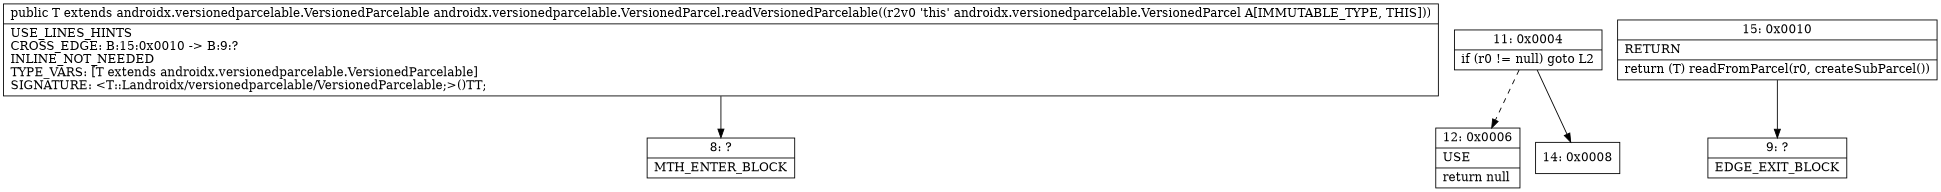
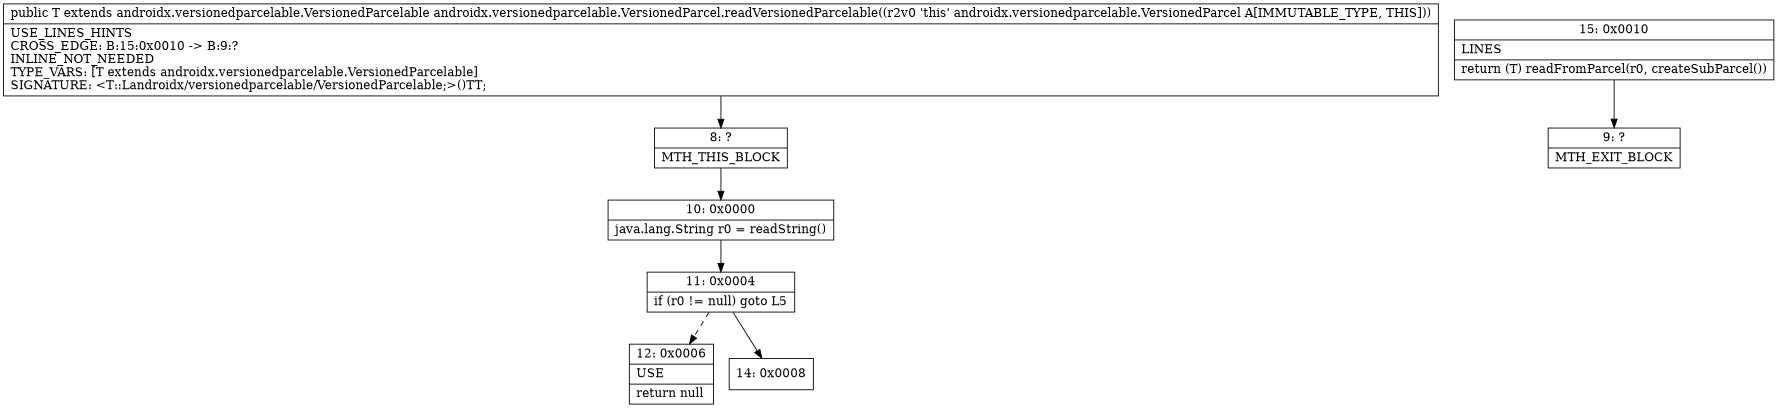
node "15: 0x0010": text "RETURN" -> "LINES"
node "11: 0x0004": text "if (r0 != null) goto L2" -> "if (r0 != null) goto L5"
node "8: ?": text "MTH_ENTER_BLOCK" -> "MTH_THIS_BLOCK"
node "9: ?": text "EDGE_EXIT_BLOCK" -> "MTH_EXIT_BLOCK"
node "10: 0x0000": added
